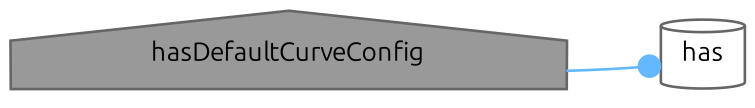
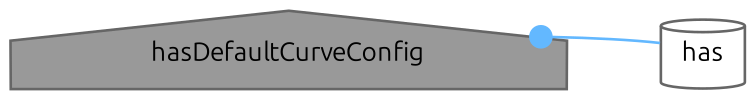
edge "hasDefaultCurveConfig" -> "has": reversed
